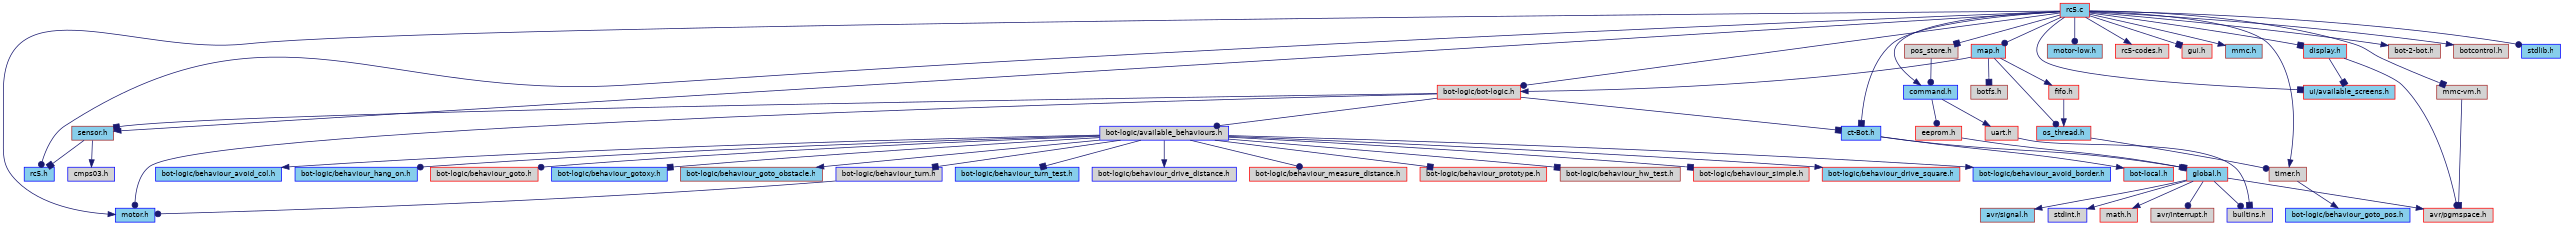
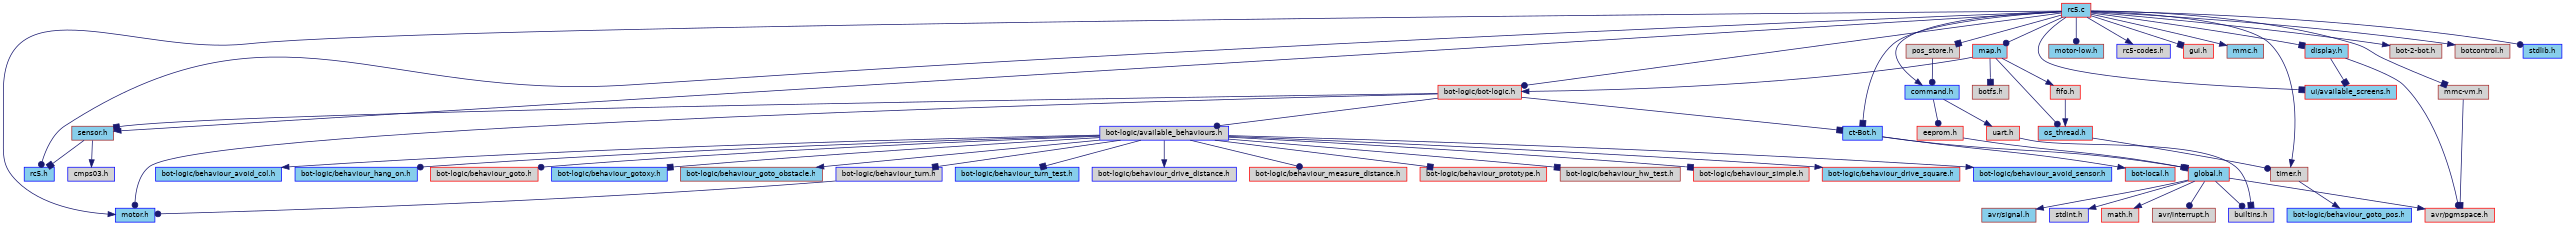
node "rc5-codes.h": color red -> blue
node "bot-logic/behaviour_avoid_border.h": label "bot-logic/behaviour_avoid_border.h" -> "bot-logic/behaviour_avoid_sensor.h"
